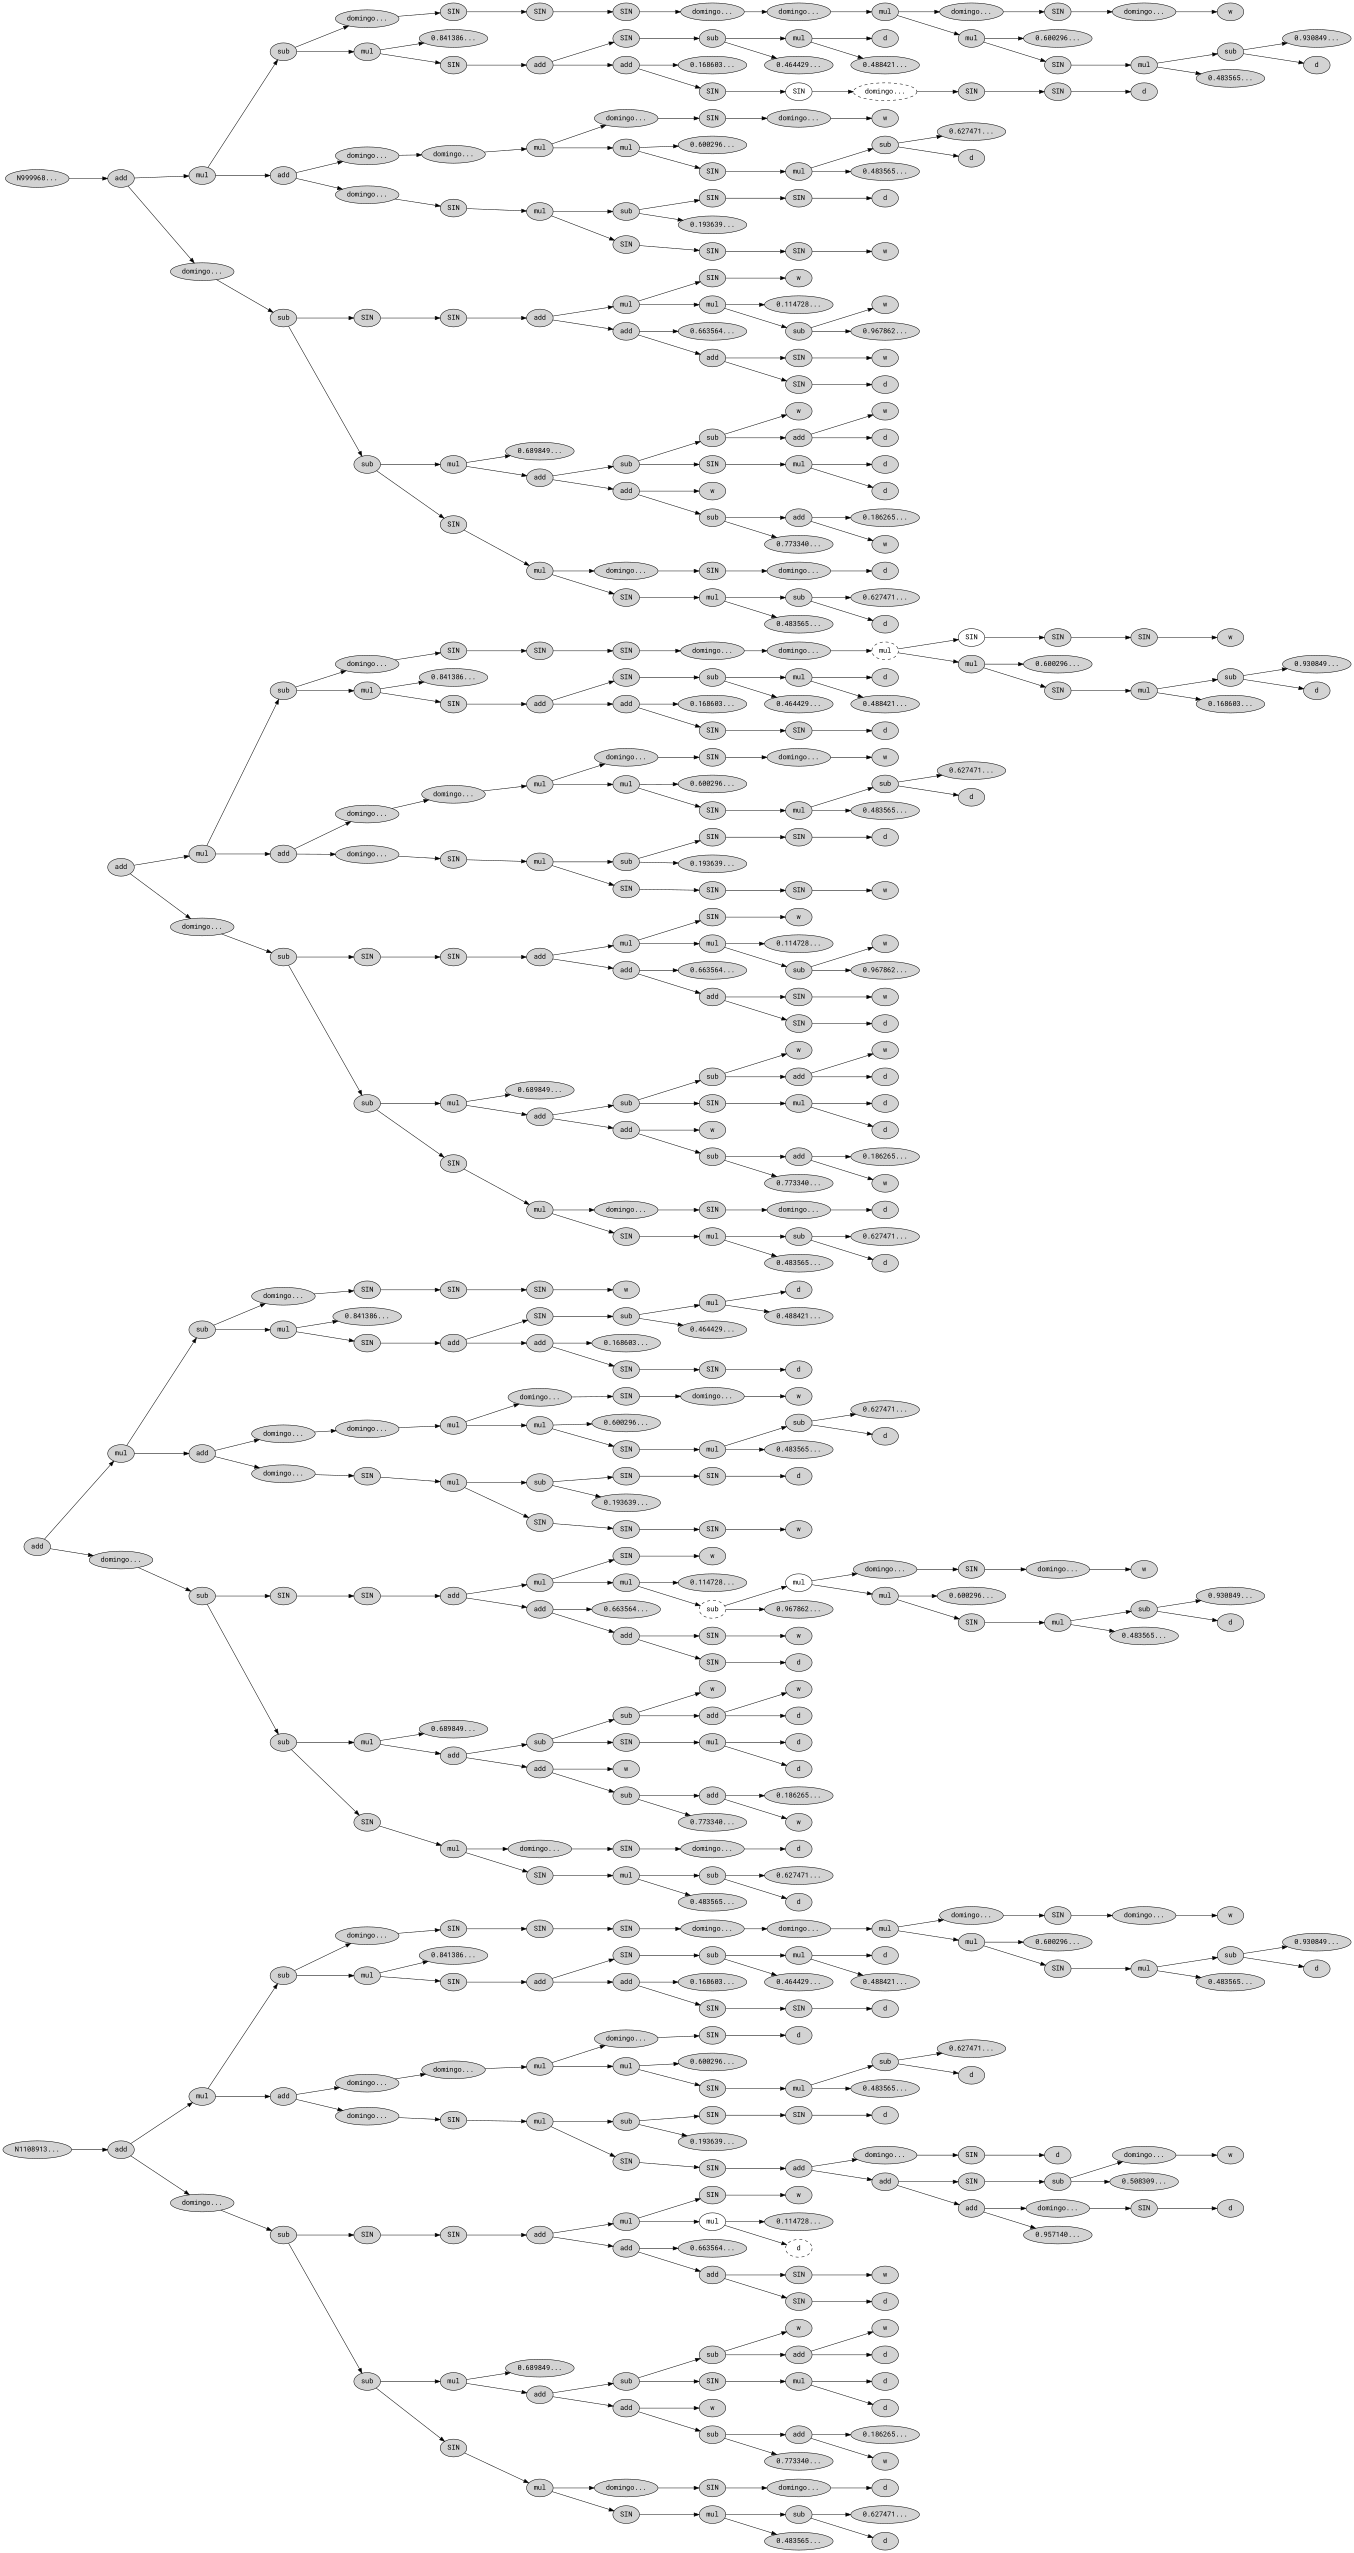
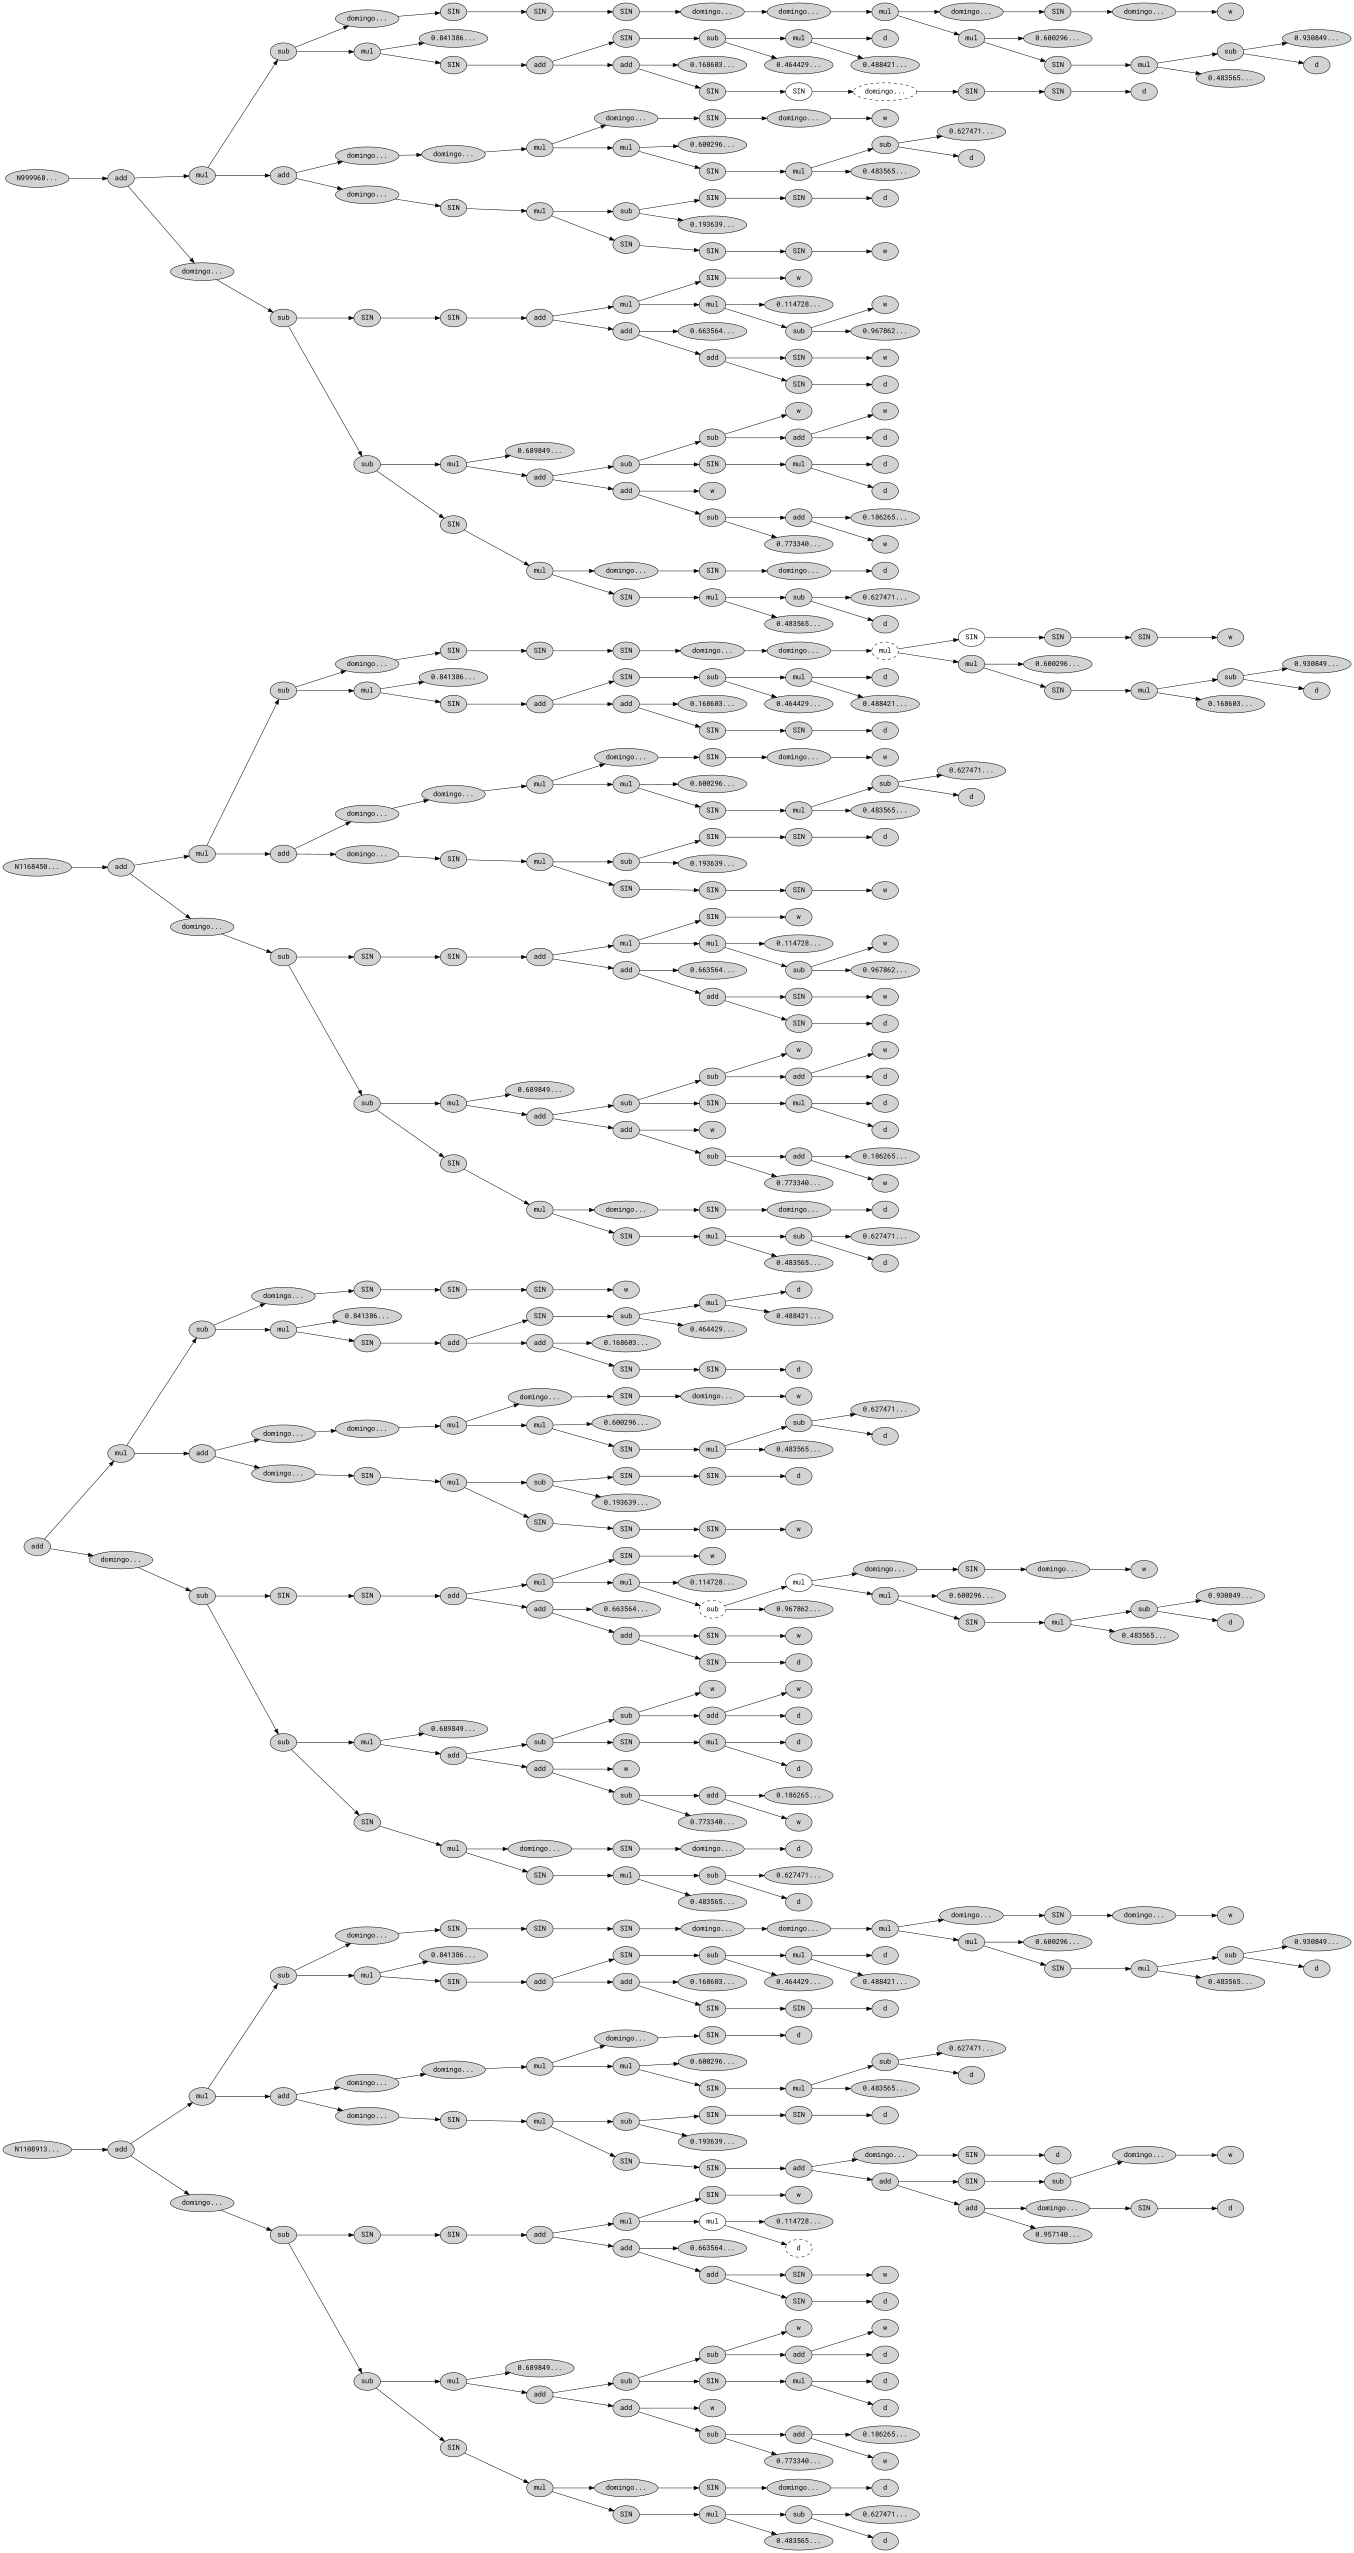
node "N1168450...": added
node "0.508309...": removed
